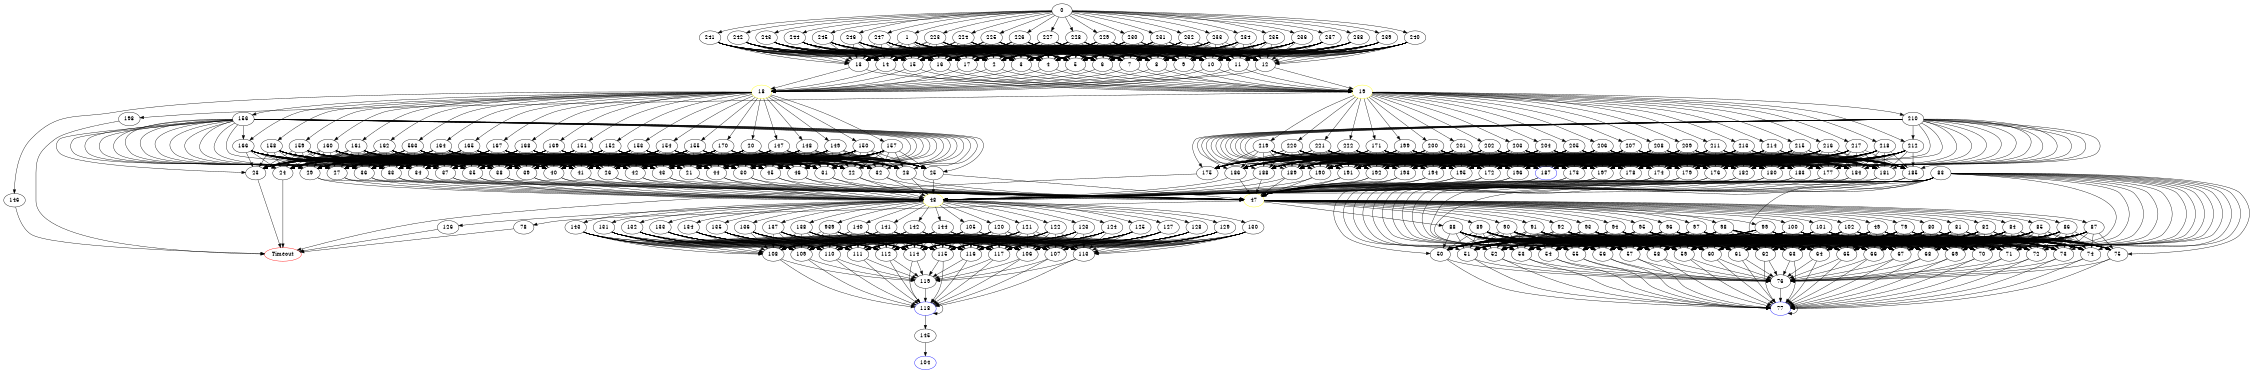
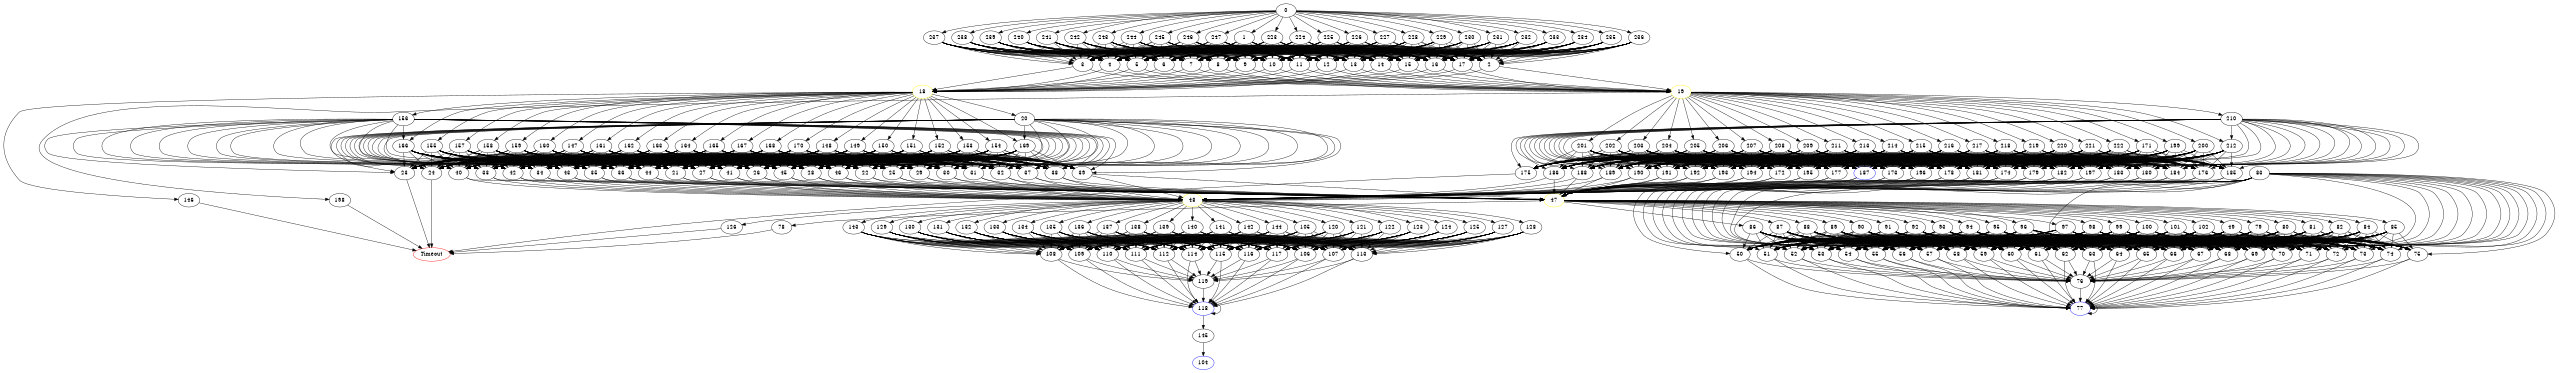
node "563": label "563" -> "163"
edge "20" -> "41": now "20" -> "169"
node "939": label "939" -> "139"
